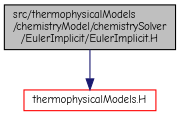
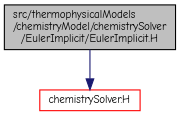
node "thermophysicalModels.H": label "thermophysicalModels.H" -> "chemistrySolver.H"
